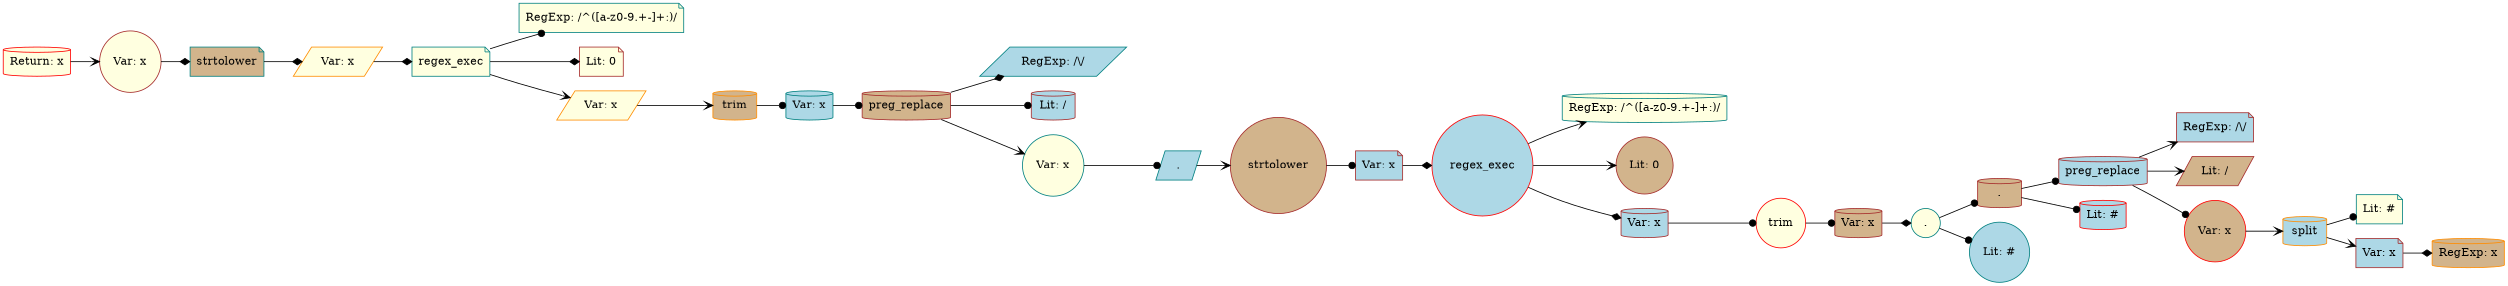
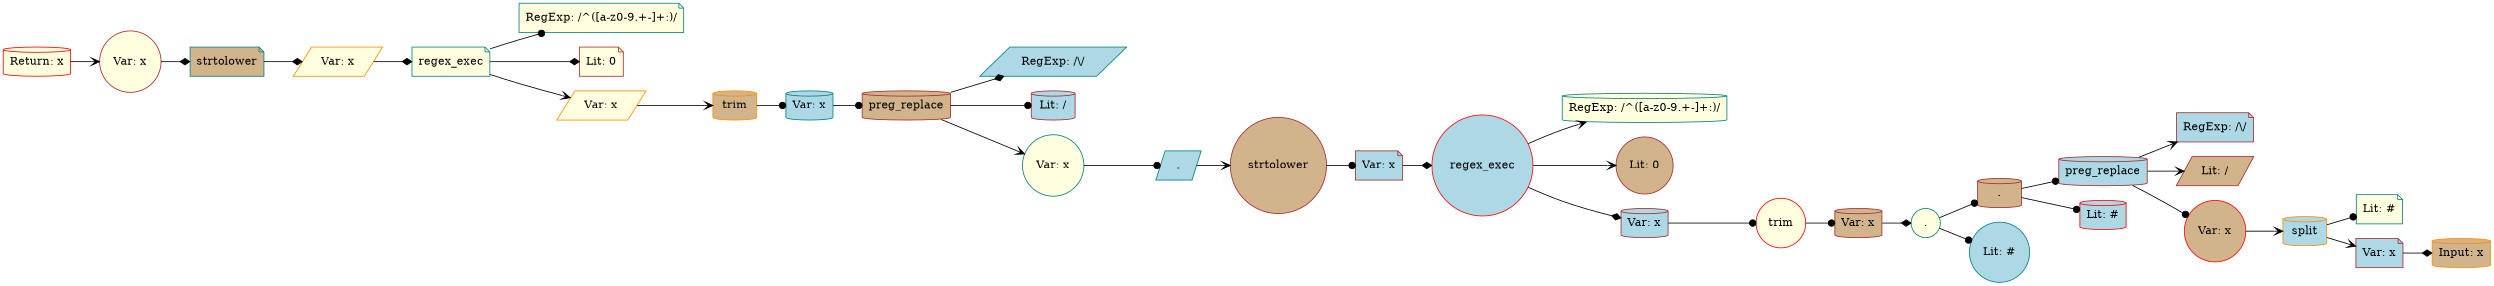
node "RegExp: x": label "RegExp: x" -> "Input: x"
